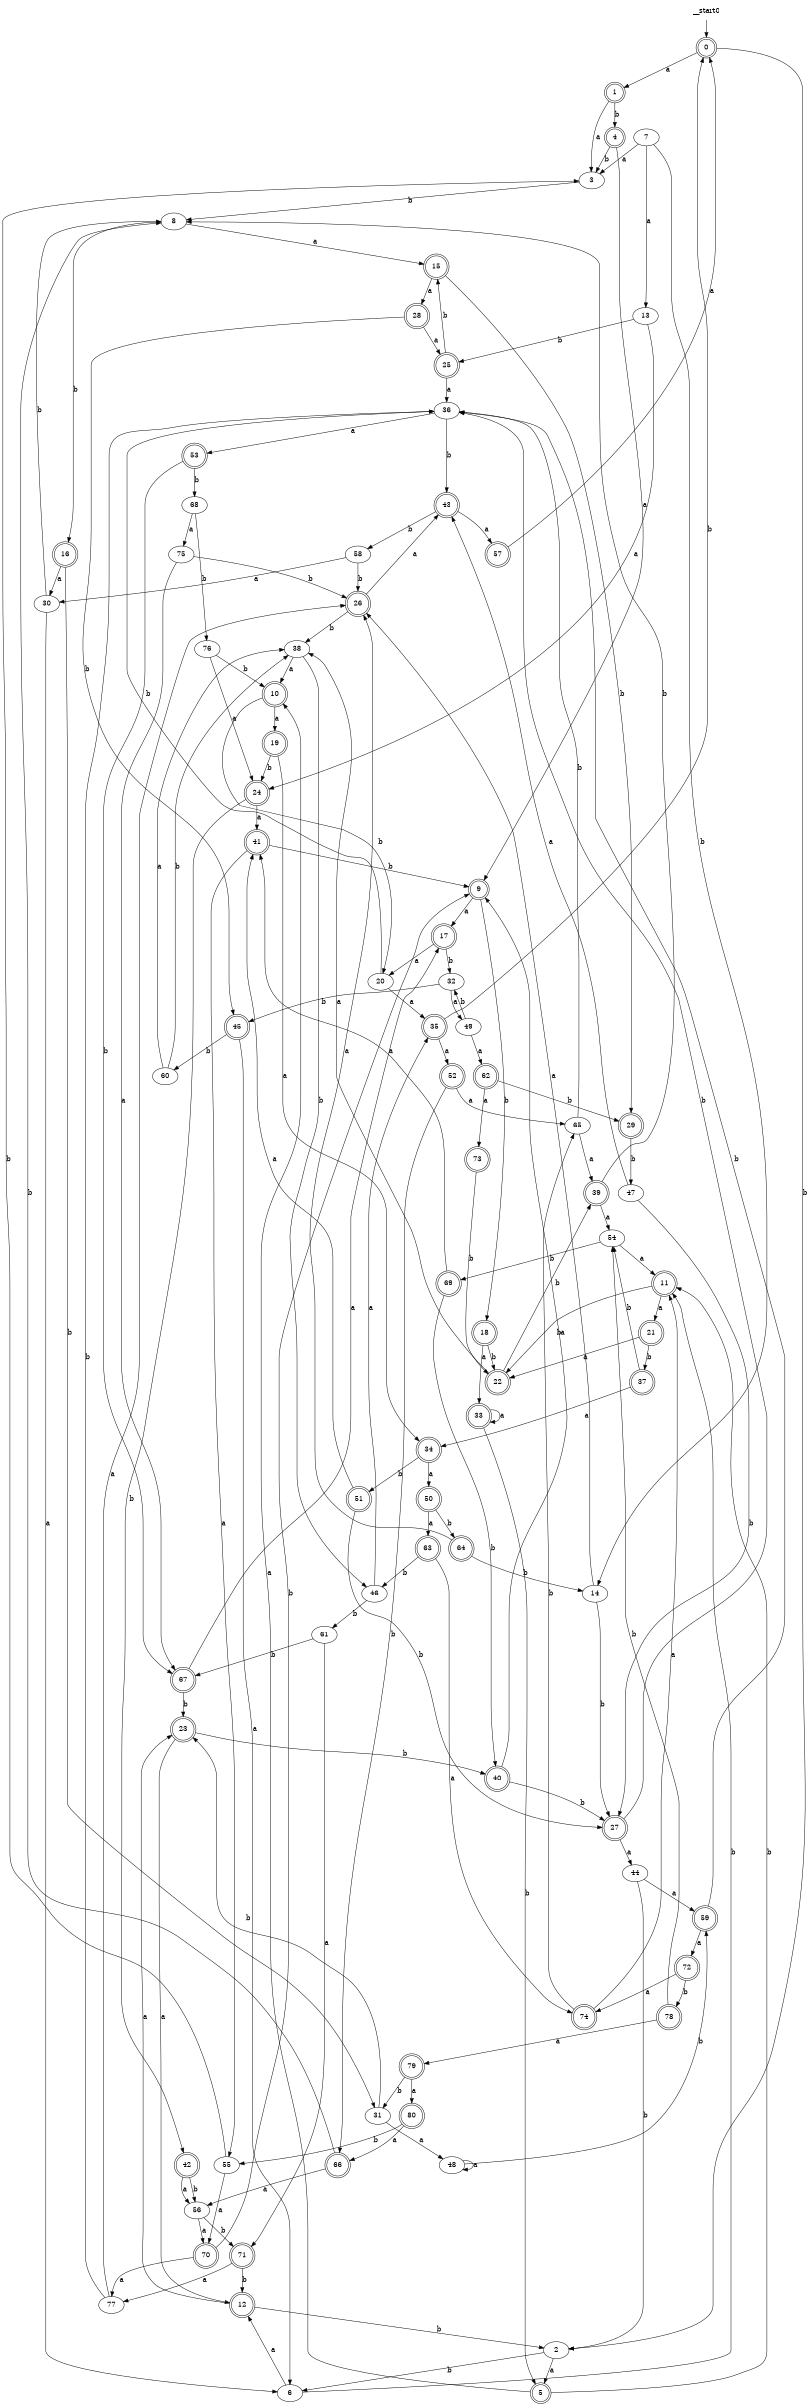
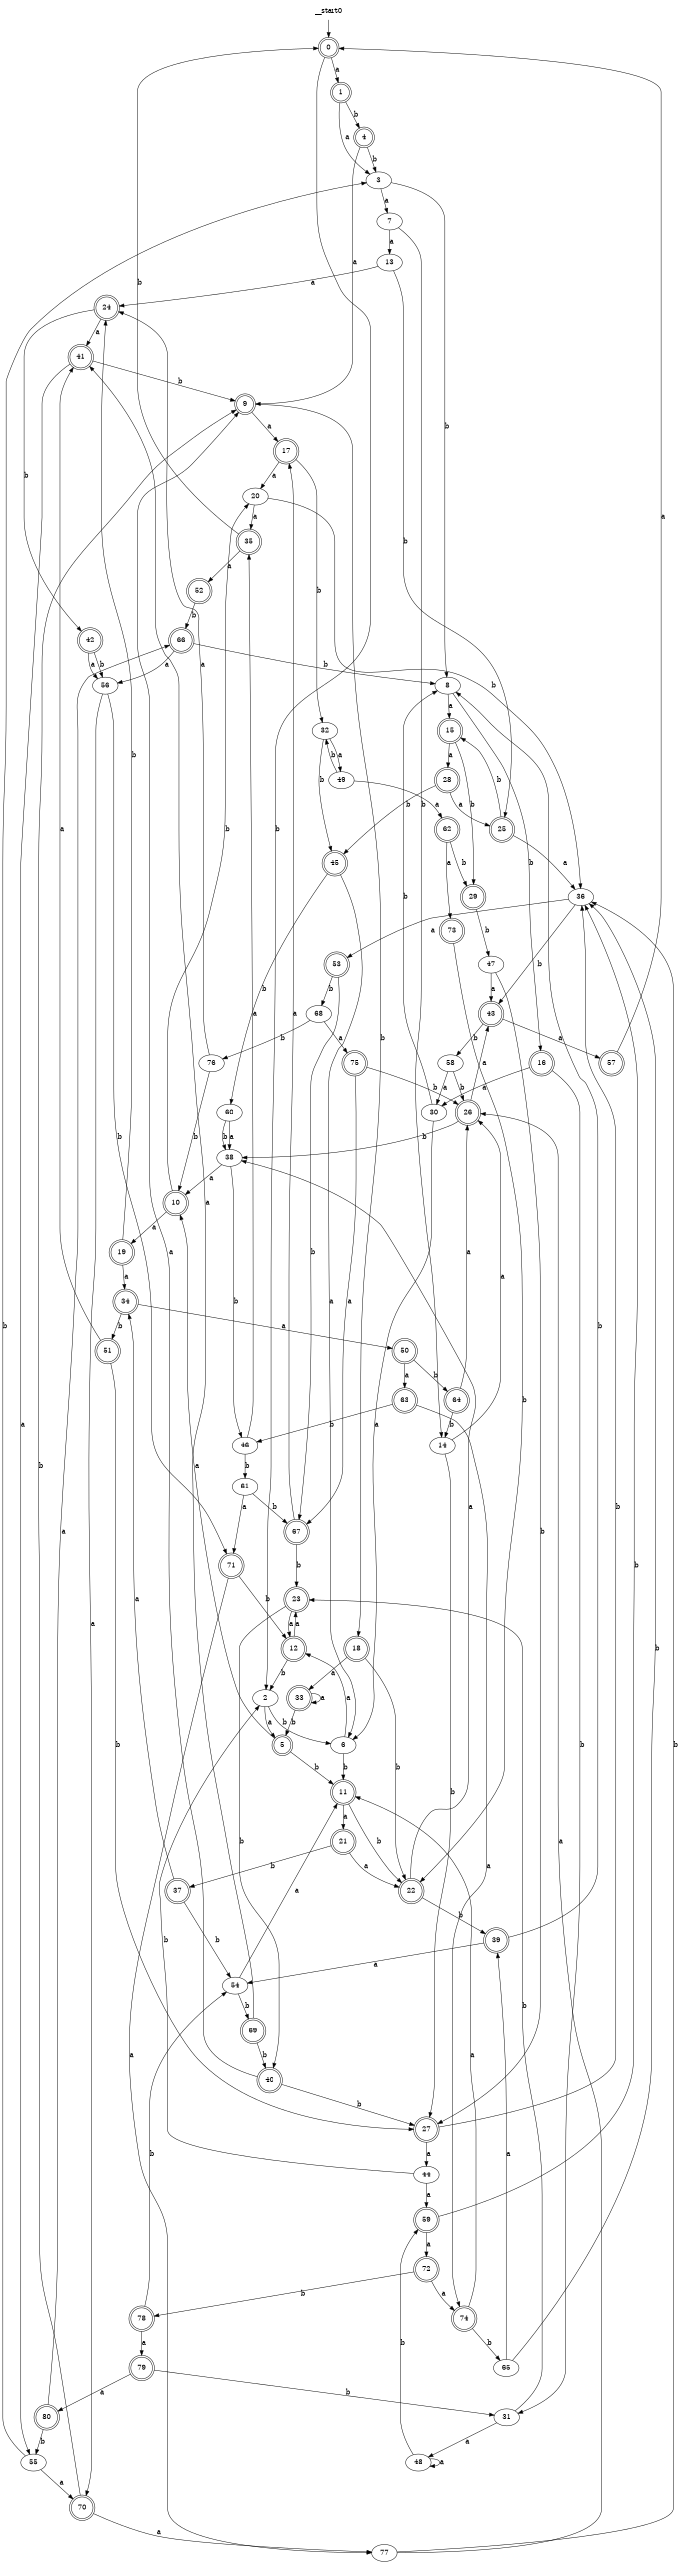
edge "7" -> "3": reversed
node "75": shape ellipse -> doublecircle
edge "52" -> "65": removed, label "a"
